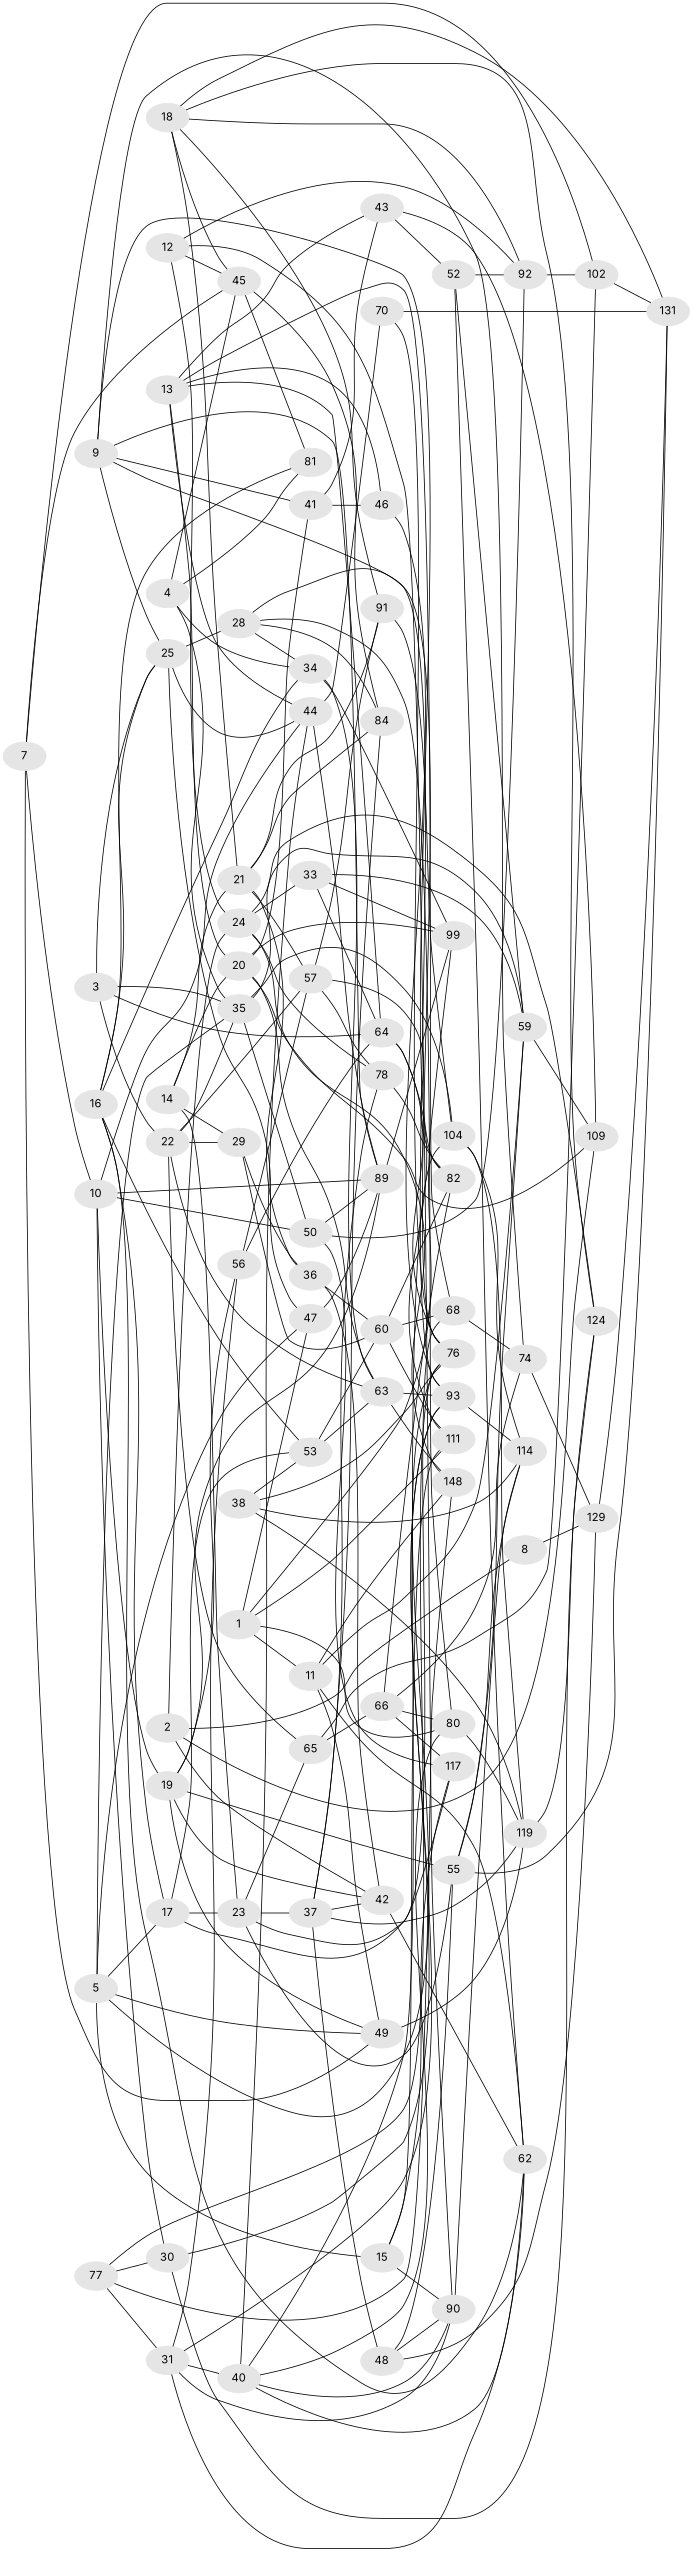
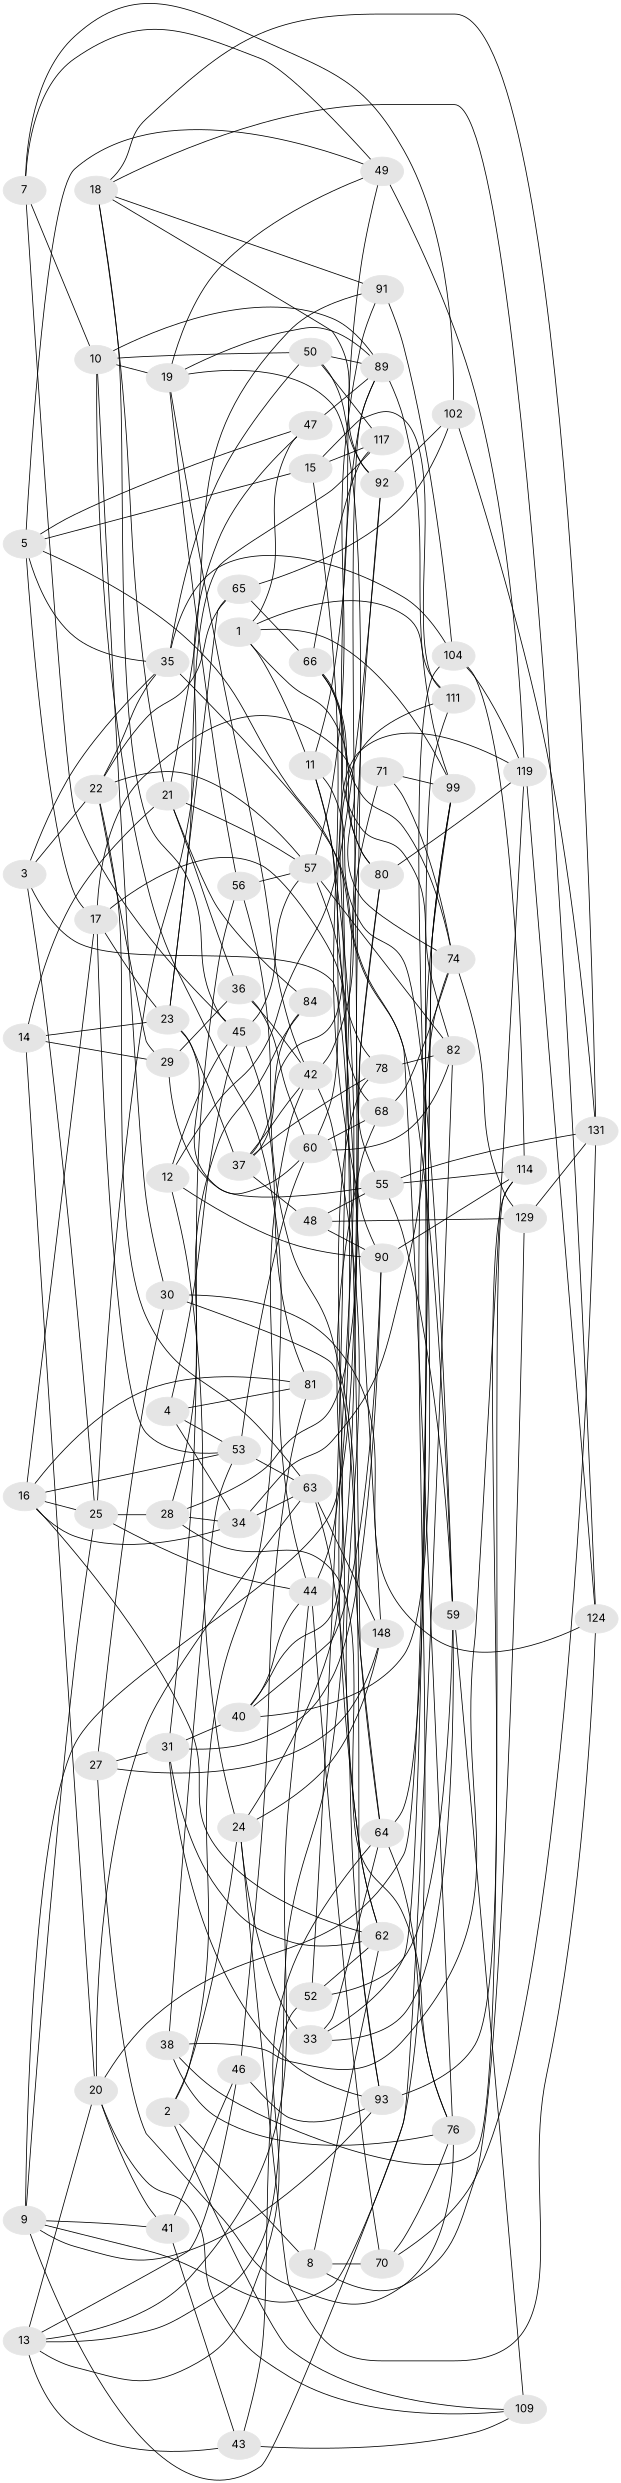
edge "45" -- "84": now "45" -- "57"
edge "17" -- "74": added
node "71": added
edge "4" -- "35": now "4" -- "53"
edge "81" -- "46": added
edge "8" -- "70": added
node "77": label "77" -> "27"
edge "62" -- "40": now "62" -- "8"
